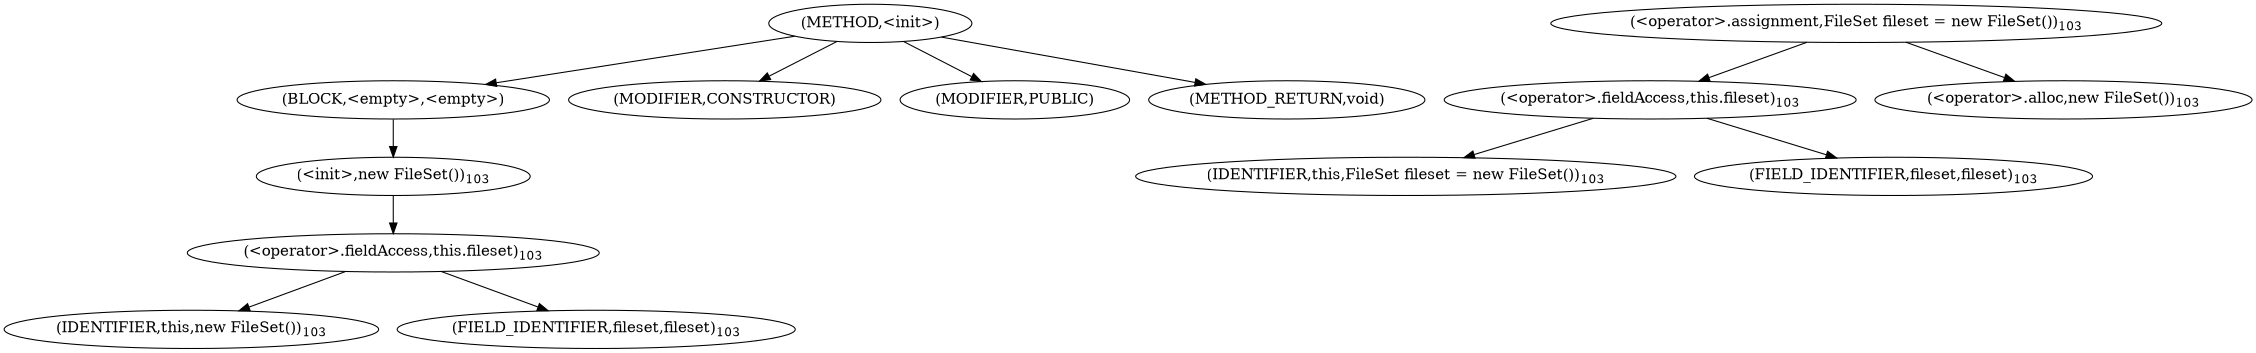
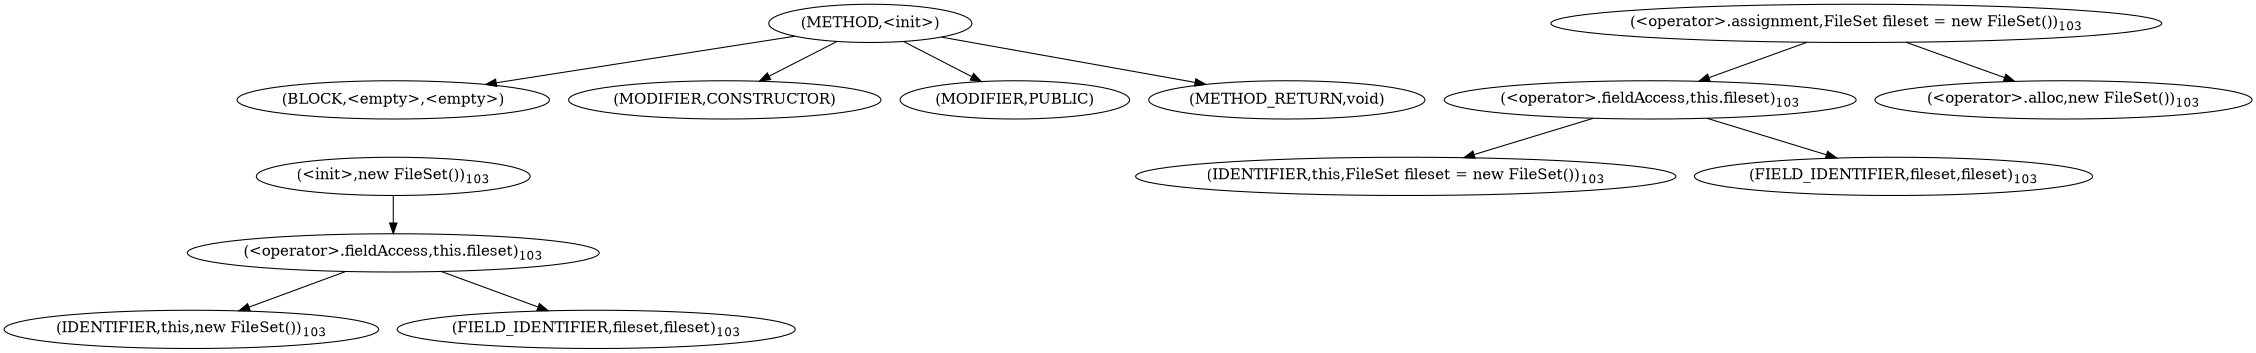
edge "(BLOCK,<empty>,<empty>)" -> "(<init>,new FileSet())": removed
